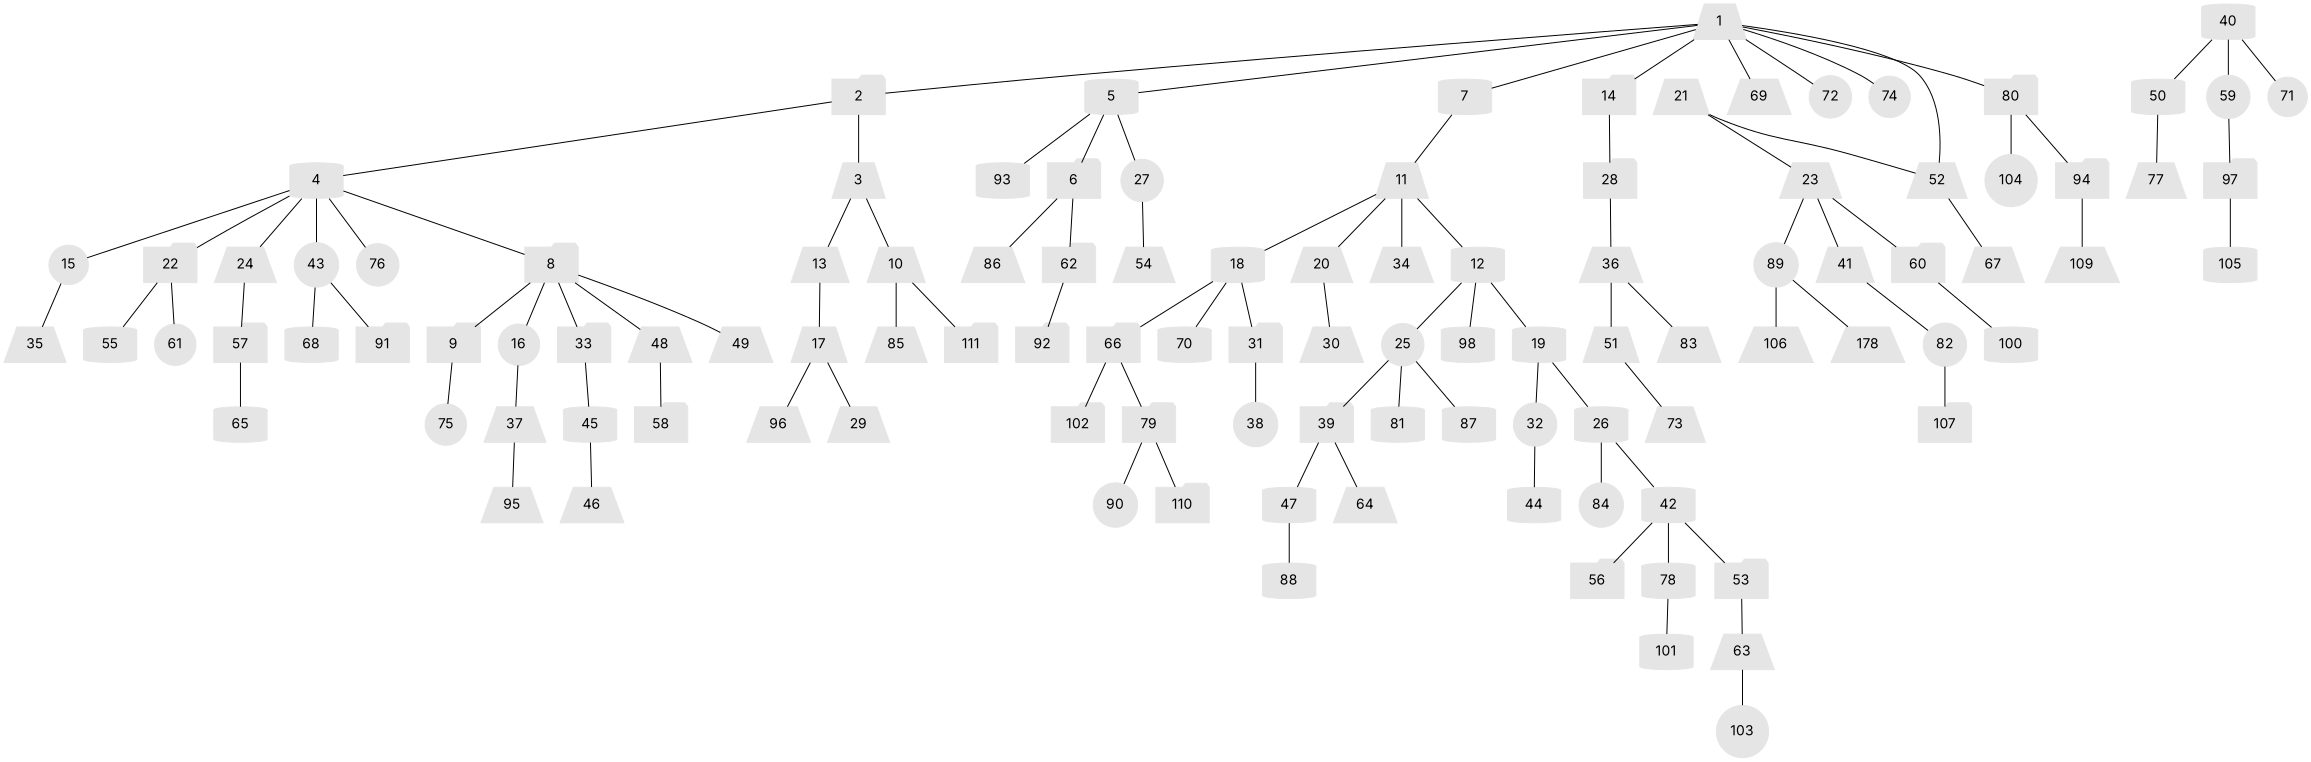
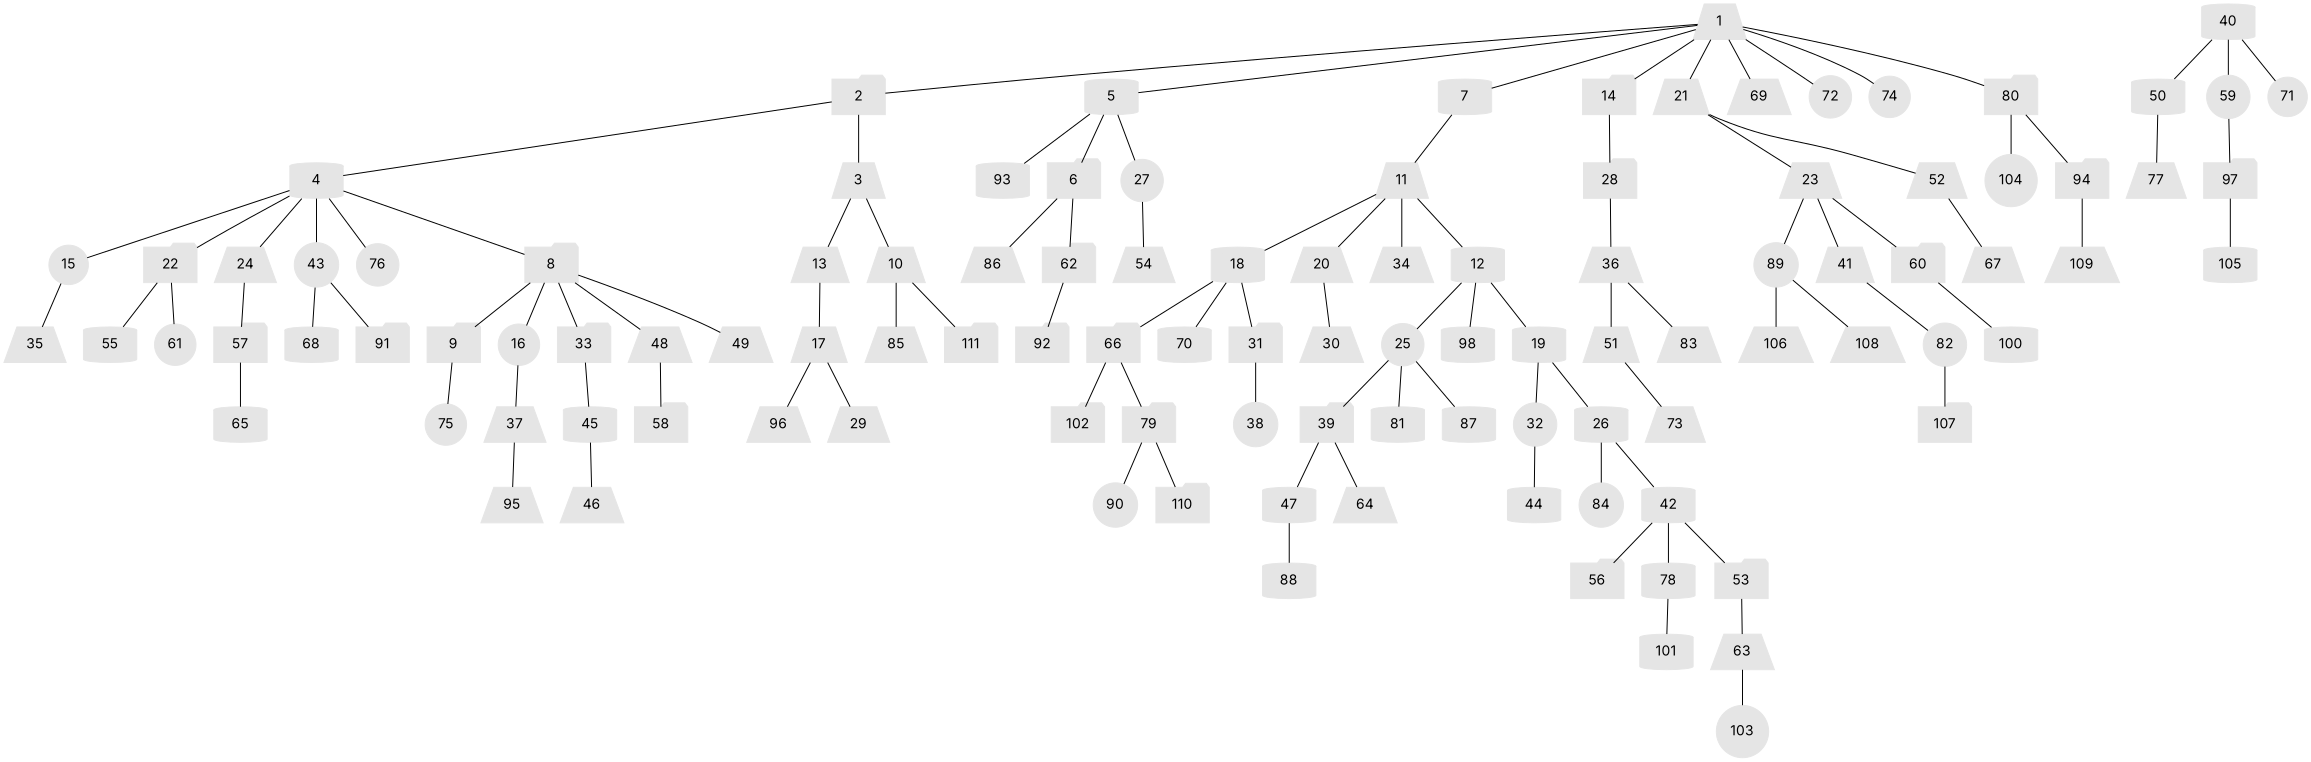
edge "1" -- "52": now "1" -- "21"
node "178": label "178" -> "108"
